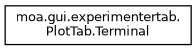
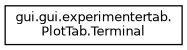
node "moa.gui.experimentertab. PlotTab.Terminal": label "moa.gui.experimentertab. PlotTab.Terminal" -> "gui.gui.experimentertab. PlotTab.Terminal"
